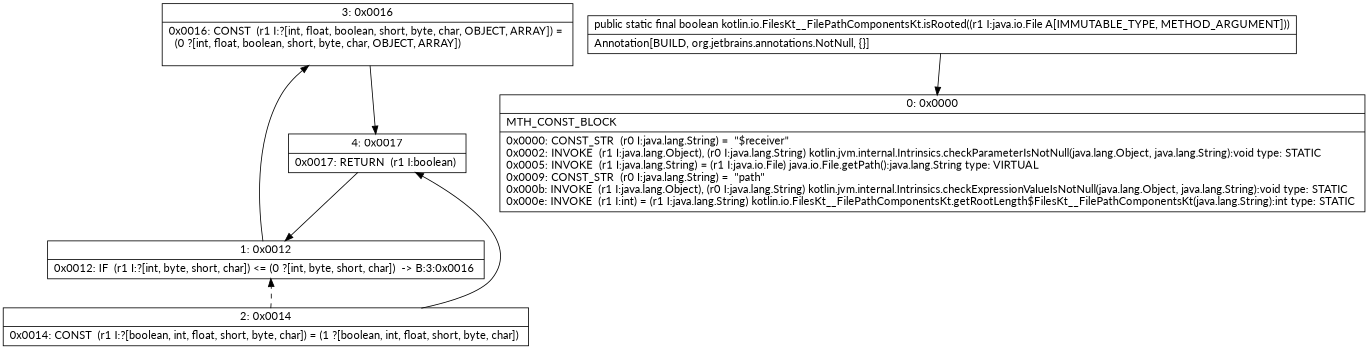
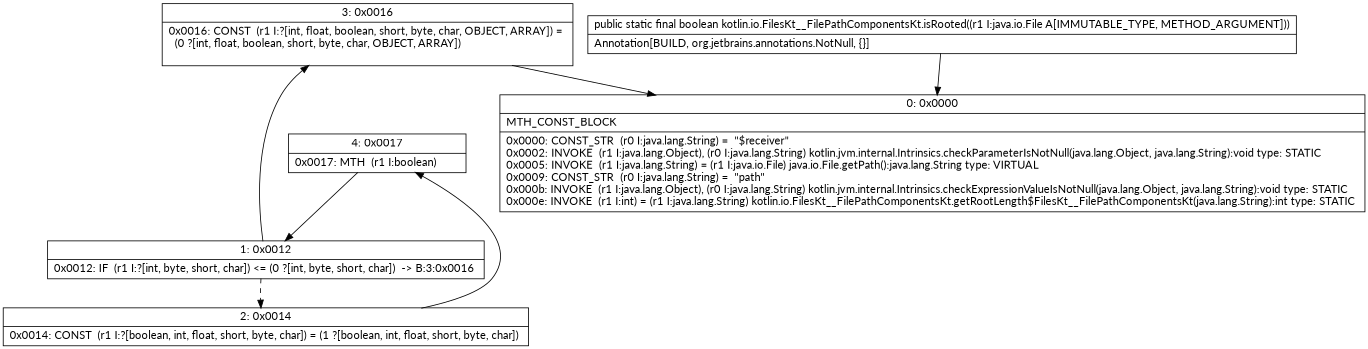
edge "3: 0x0016" -> "4: 0x0017": now "3: 0x0016" -> "0: 0x0000"
node "4: 0x0017": text "0x0017: RETURN  (r1 I:boolean)" -> "0x0017: MTH  (r1 I:boolean)"
edge "2: 0x0014" -> "1: 0x0012": reversed
